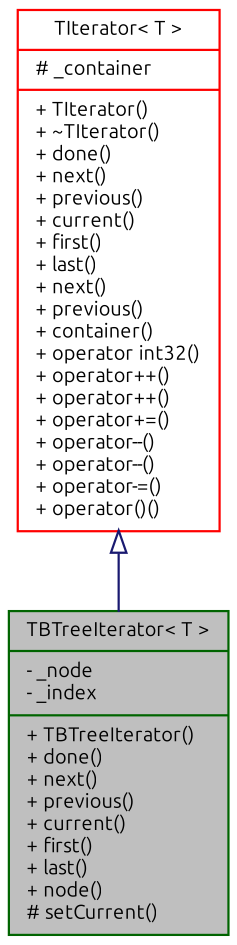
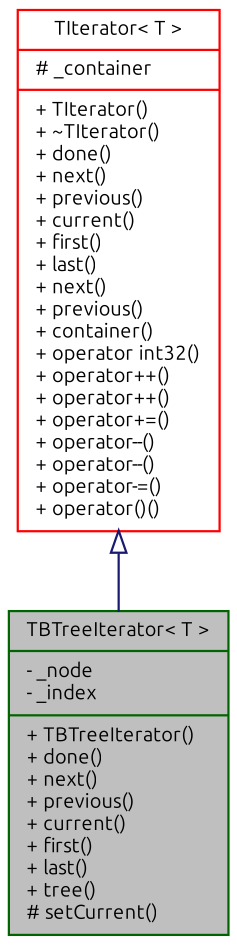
node "TBTreeIterator< T >": text "+ node()" -> "+ tree()"
